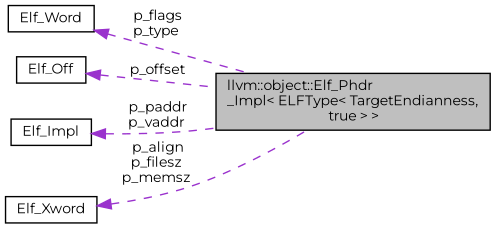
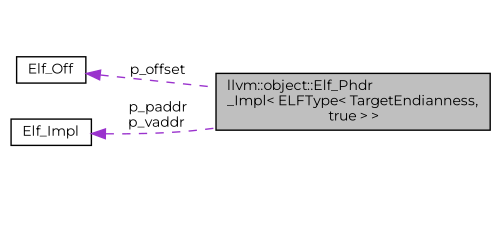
node "Elf_Word": removed
node "Elf_Xword": removed
